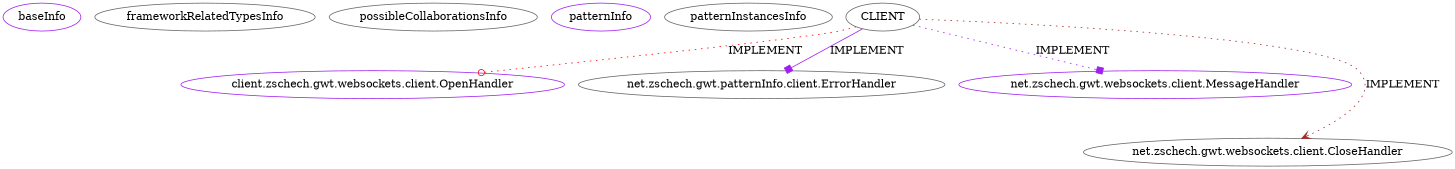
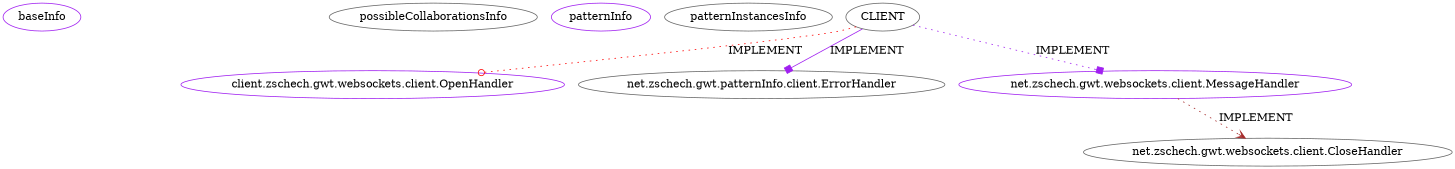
node "frameworkRelatedTypesInfo": removed
edge "CLIENT" -> "net.zschech.gwt.websockets.client.CloseHandler": now "net.zschech.gwt.websockets.client.MessageHandler" -> "net.zschech.gwt.websockets.client.CloseHandler"
